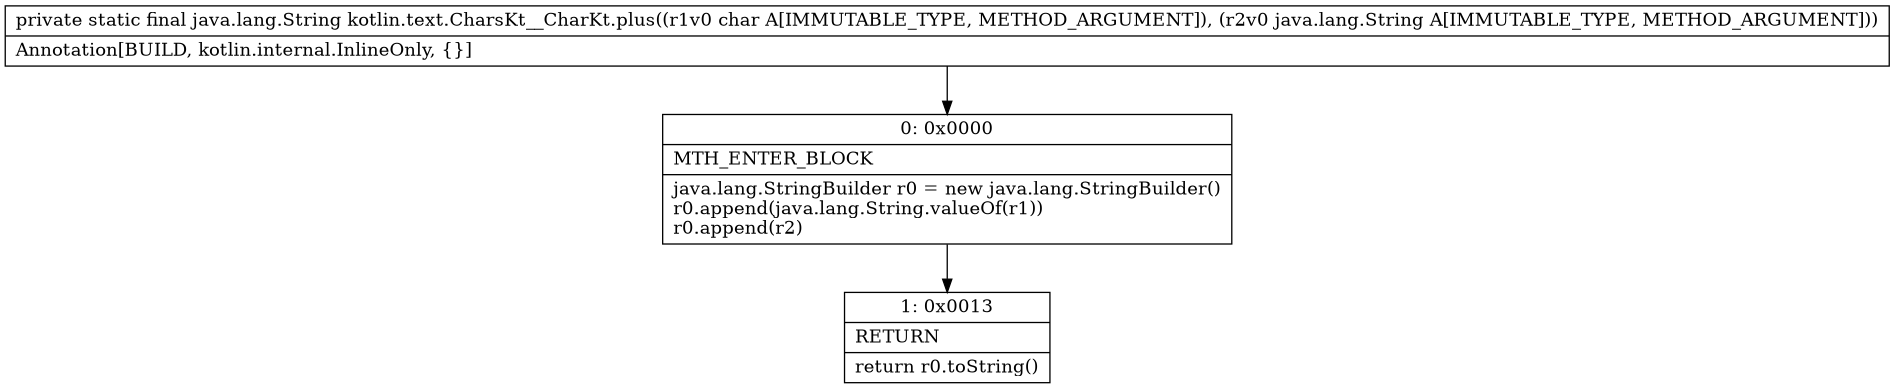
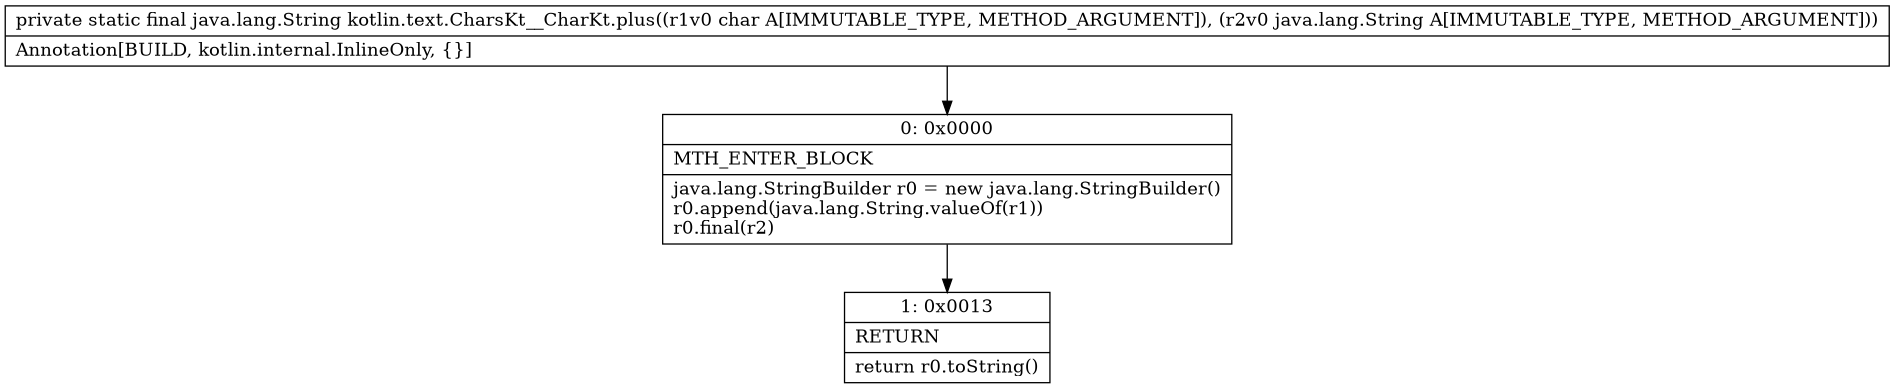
node "0: 0x0000": text "r0.append(r2)" -> "r0.final(r2)"
